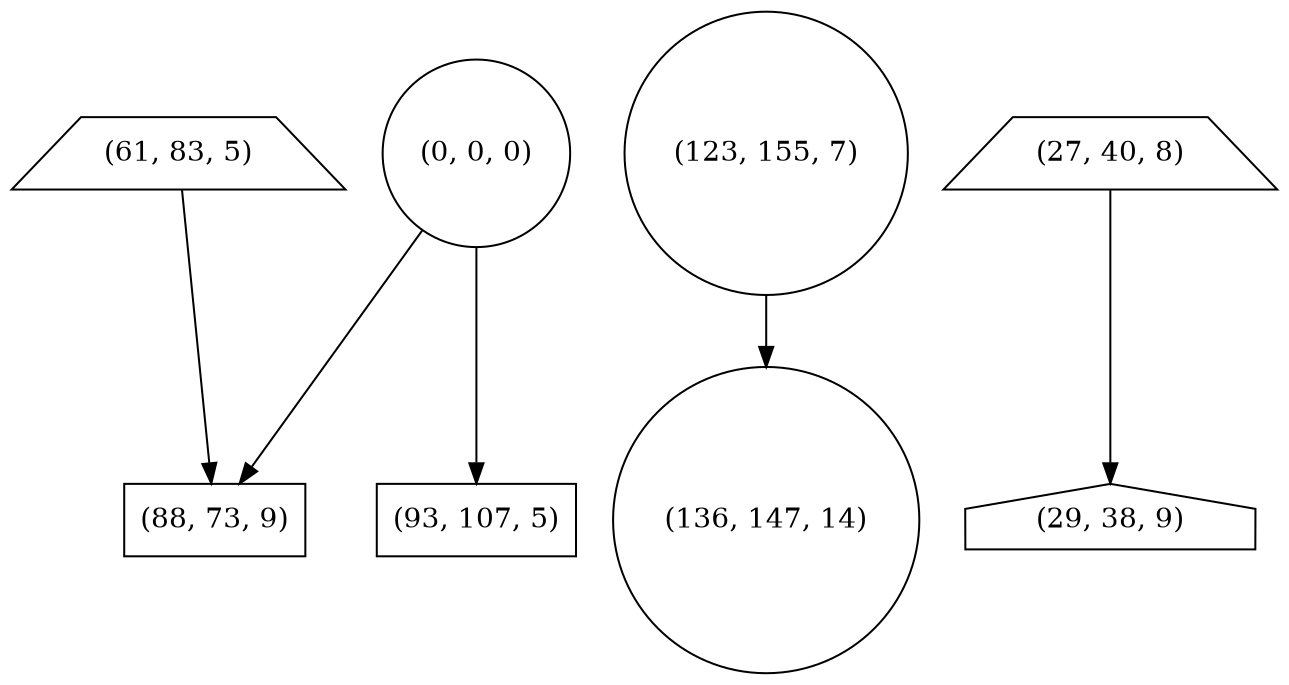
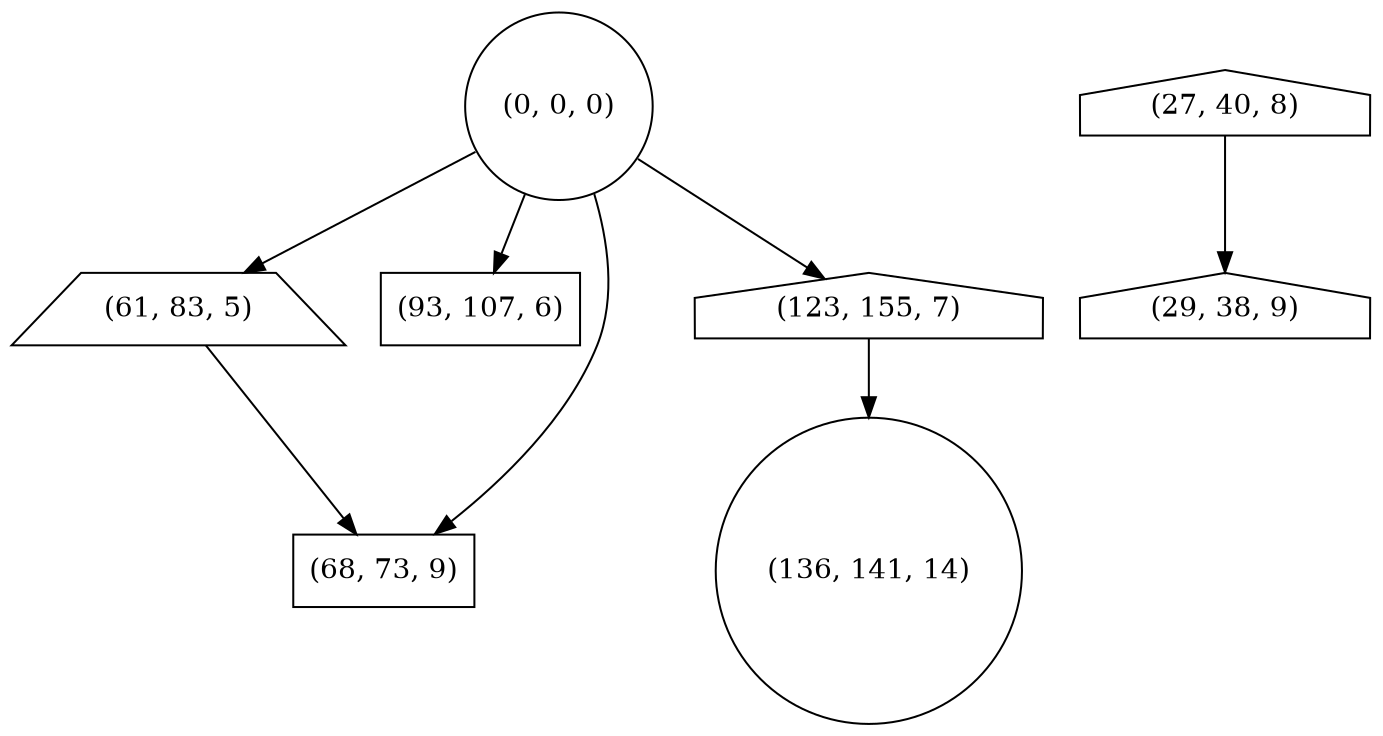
node "(123, 155, 7)": shape circle -> house
node "(27, 40, 8)": shape trapezium -> house
edge "(0, 0, 0)" -> "(61, 83, 5)": added
edge "(0, 0, 0)" -> "(123, 155, 7)": added
node "(88, 73, 9)": label "(88, 73, 9)" -> "(68, 73, 9)"
node "(93, 107, 5)": label "(93, 107, 5)" -> "(93, 107, 6)"
node "(136, 147, 14)": label "(136, 147, 14)" -> "(136, 141, 14)"
